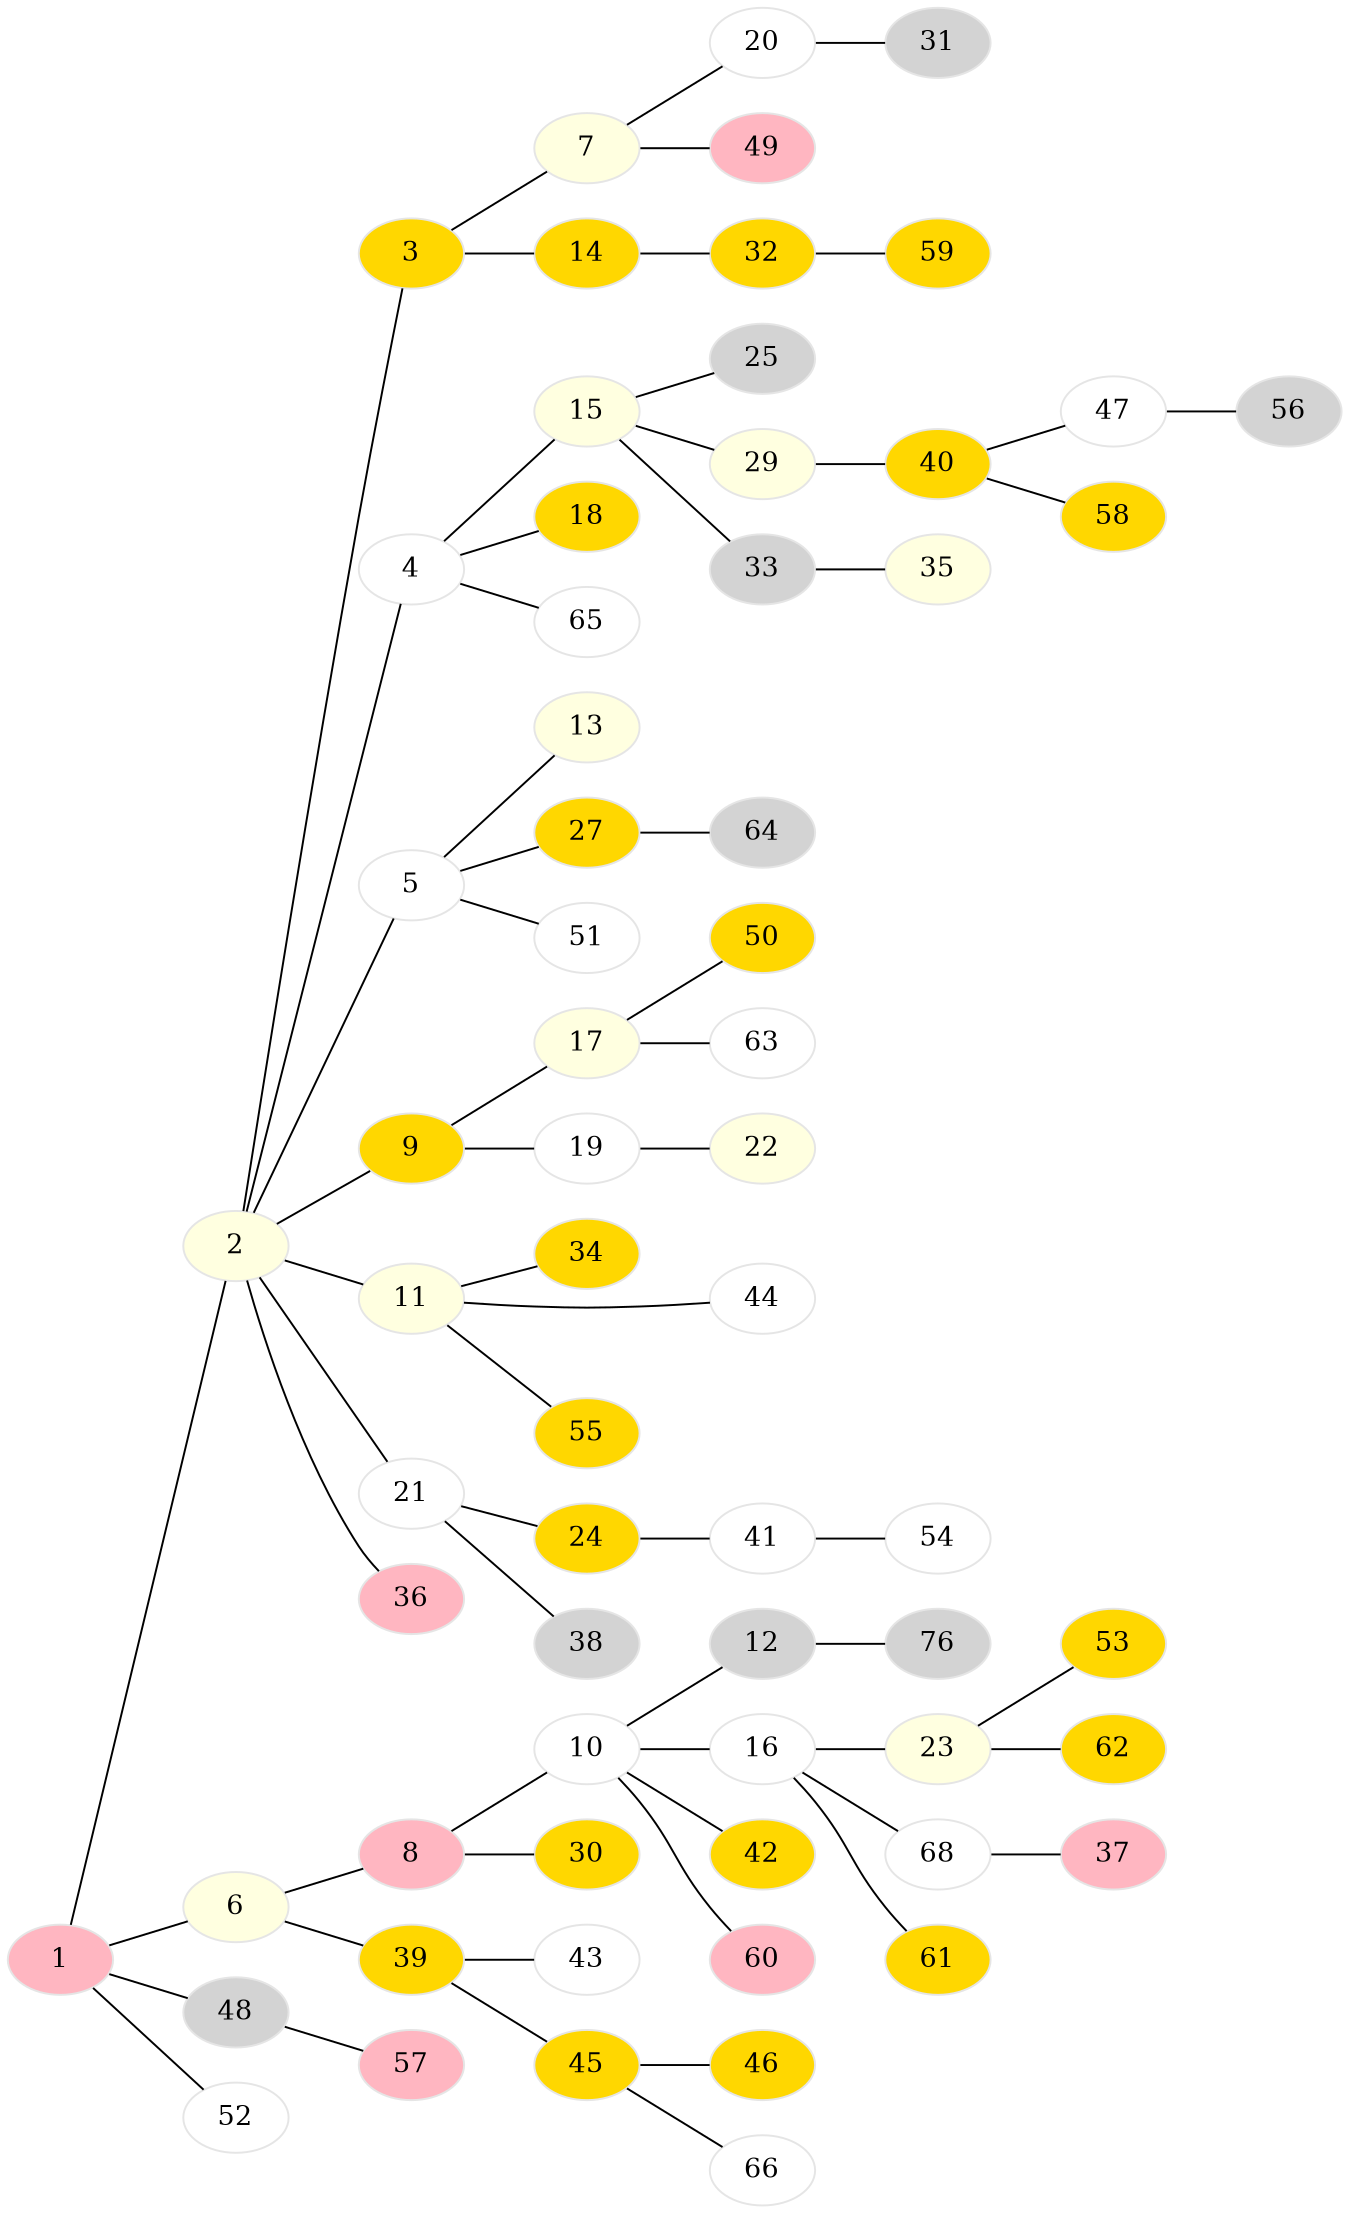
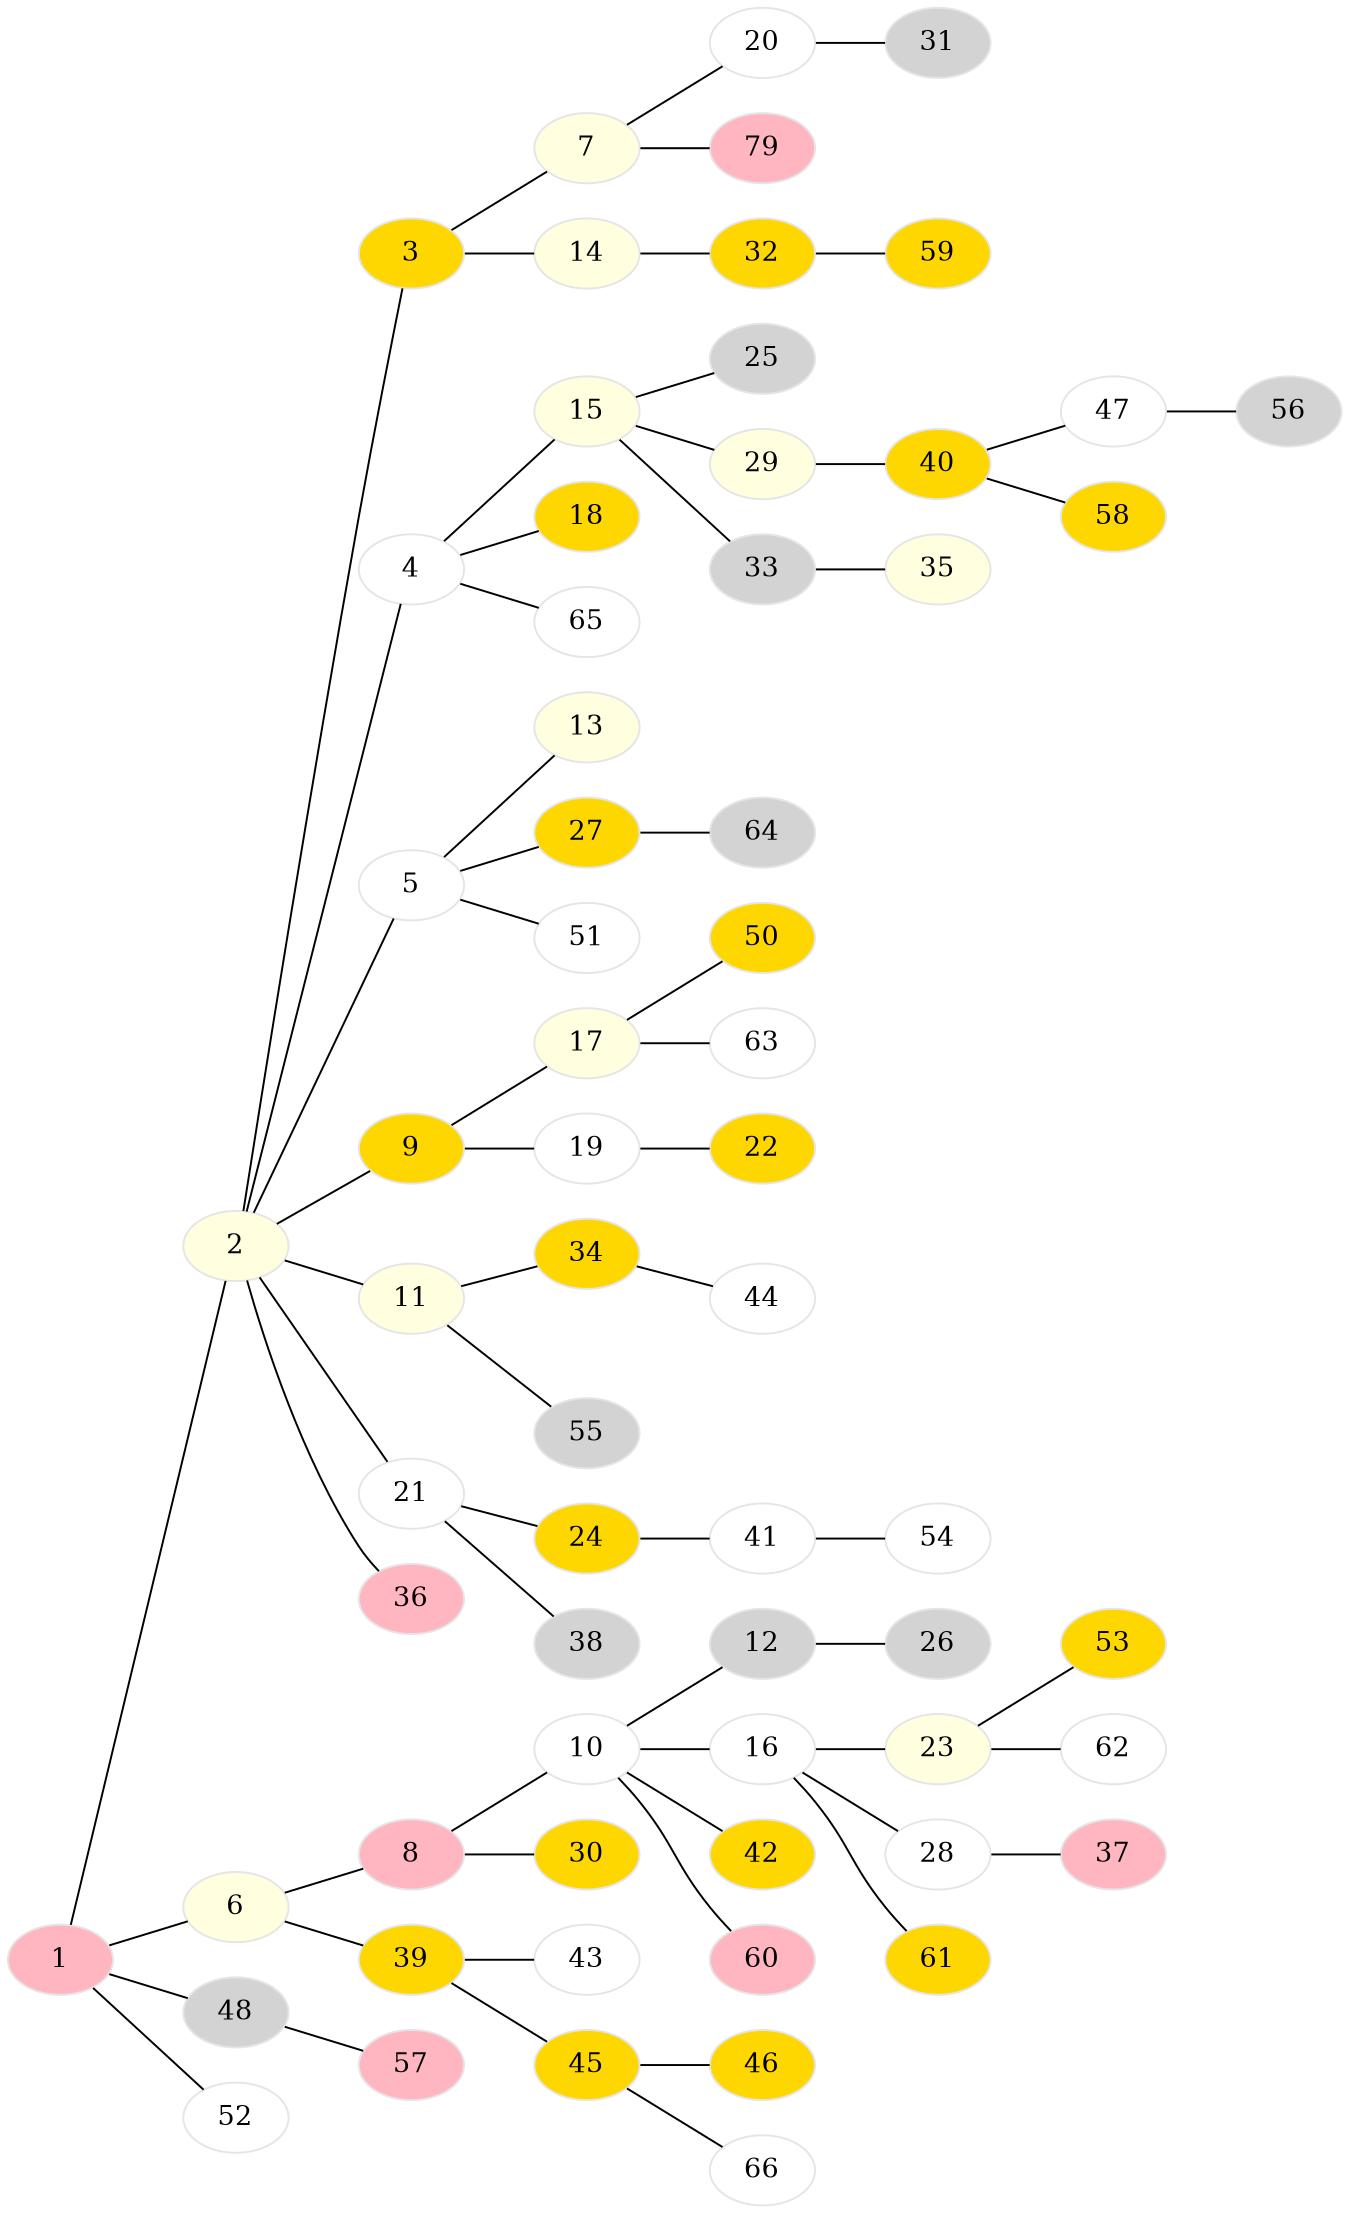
node "49": label "49" -> "79"
node "14": fillcolor gold -> lightyellow
node "22": fillcolor lightyellow -> gold
edge "11" -- "44": now "34" -- "44"
node "55": fillcolor gold -> lightgrey
node "76": label "76" -> "26"
node "62": fillcolor gold -> white
node "68": label "68" -> "28"
